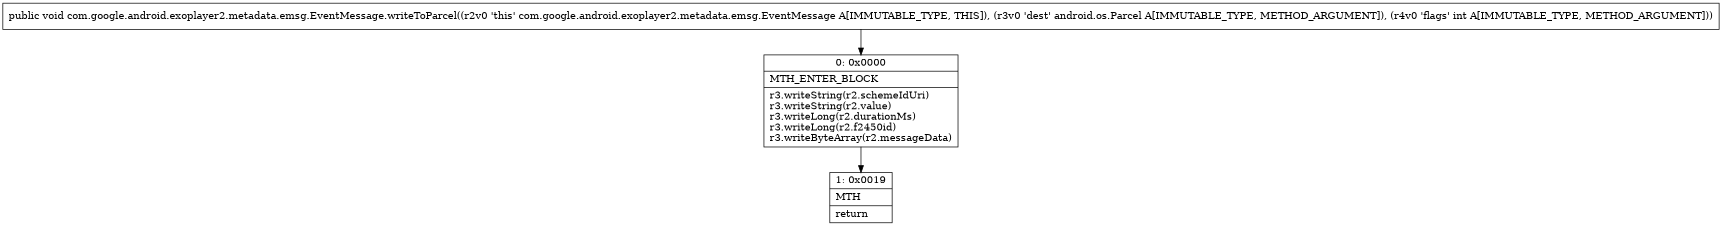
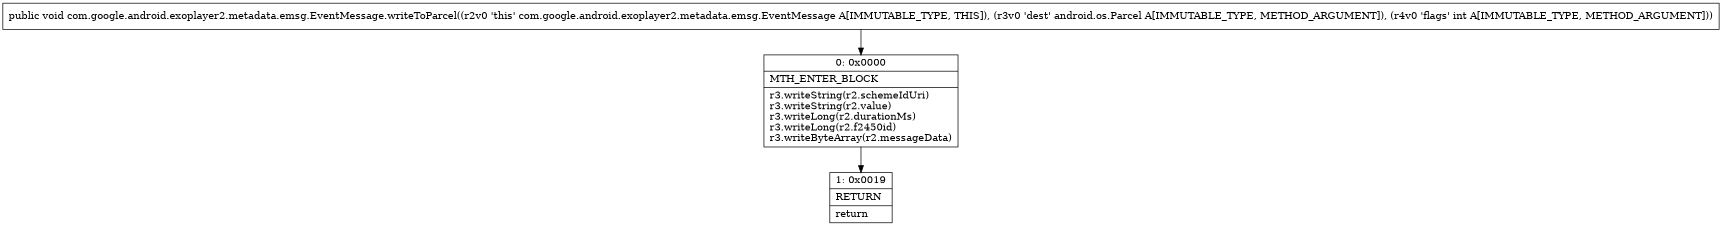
node "1: 0x0019": text "MTH" -> "RETURN"
